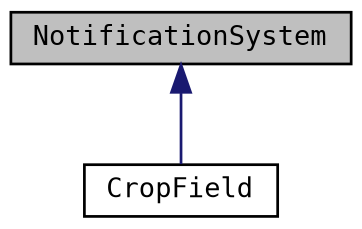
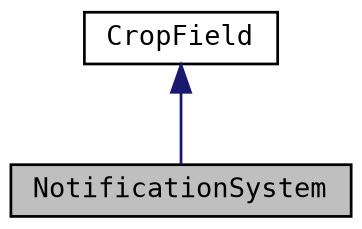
edge "CropField" -> "NotificationSystem": reversed
